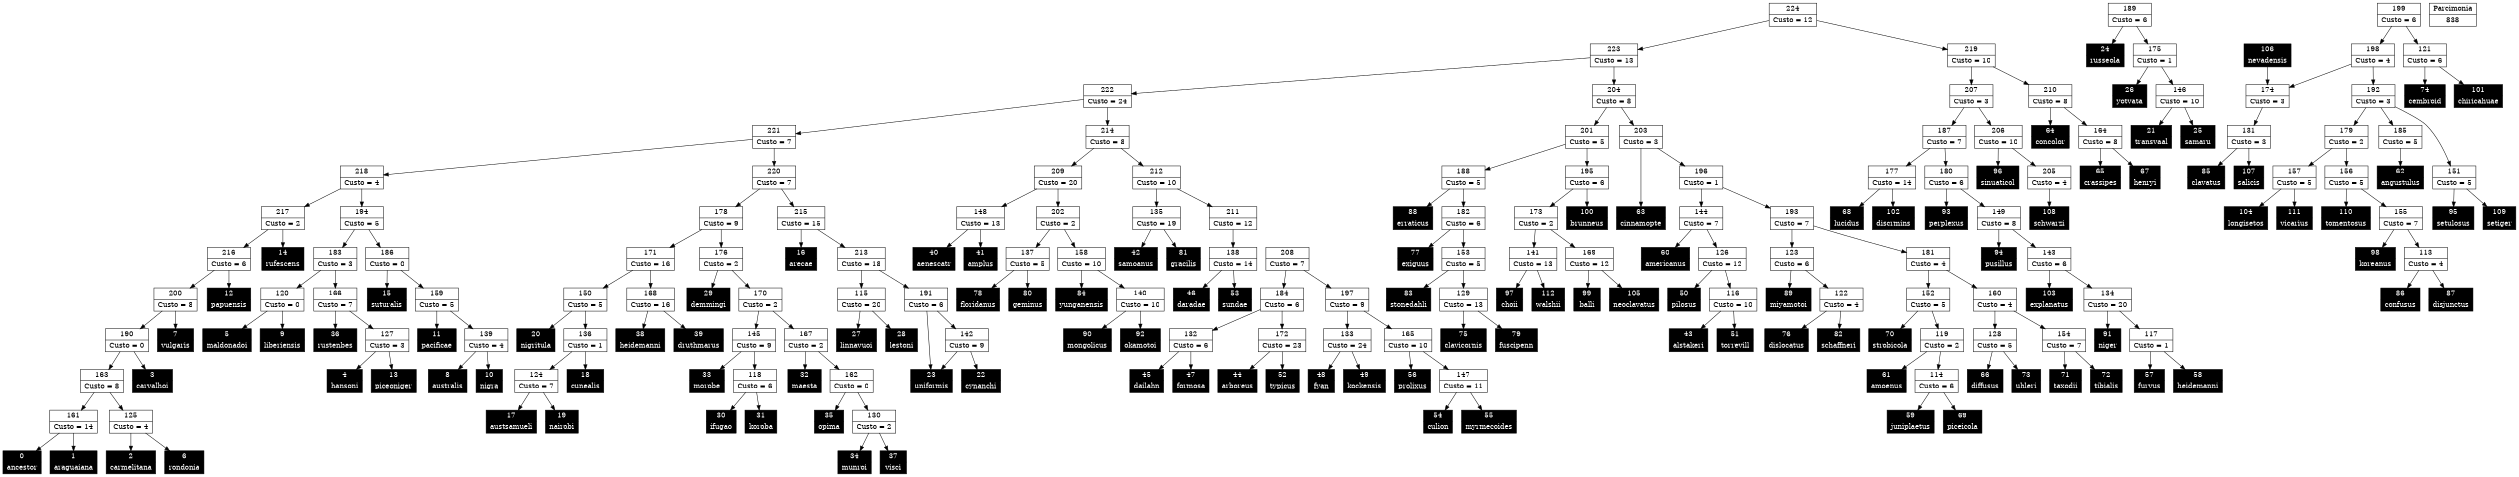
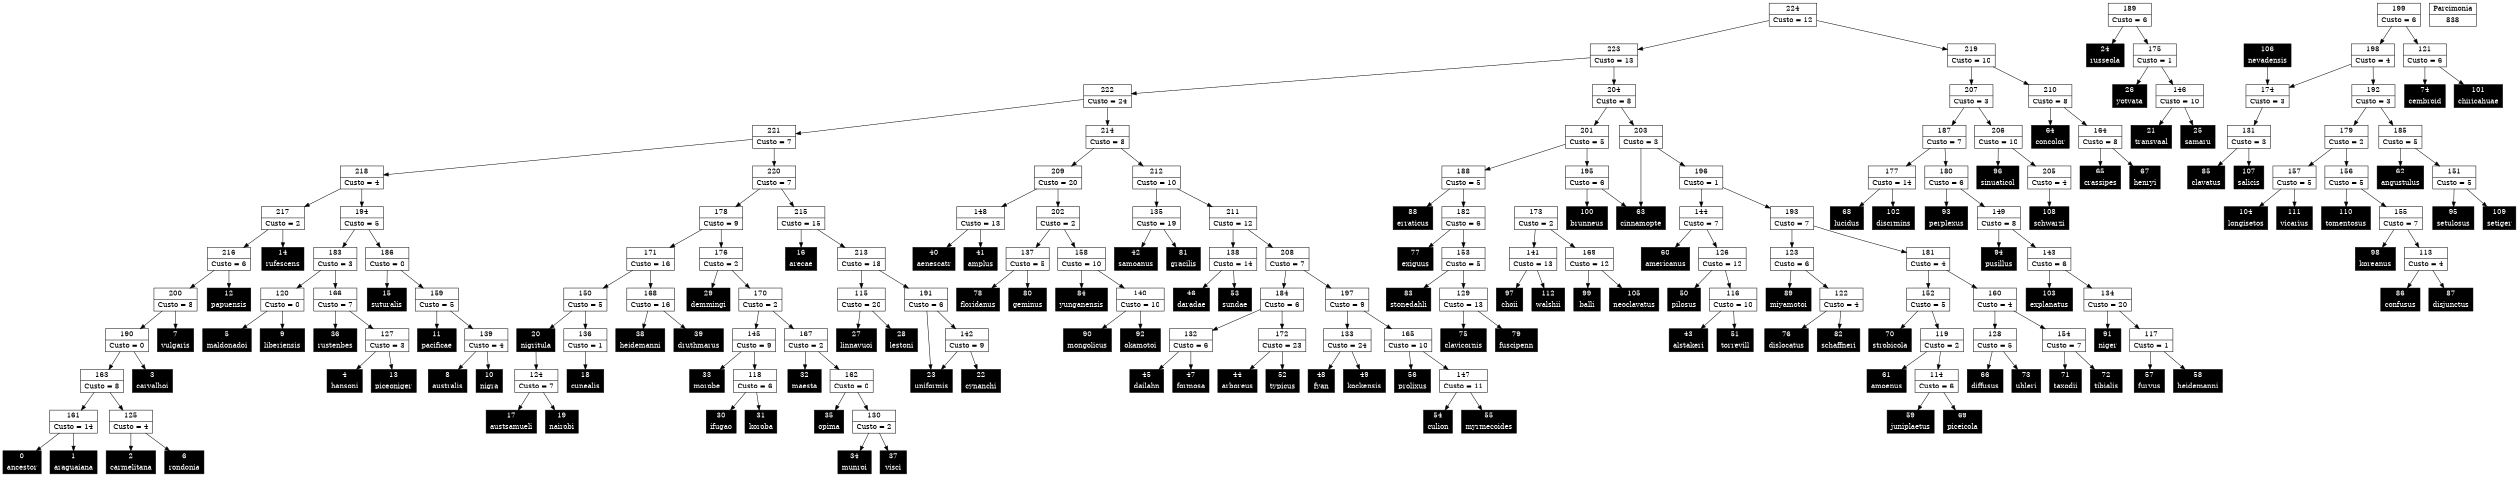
edge "192" -> "151": now "185" -> "151"
edge "195" -> "173": now "195" -> "63"
edge "211" -> "208": added
edge "136" -> "124": now "20" -> "124"
